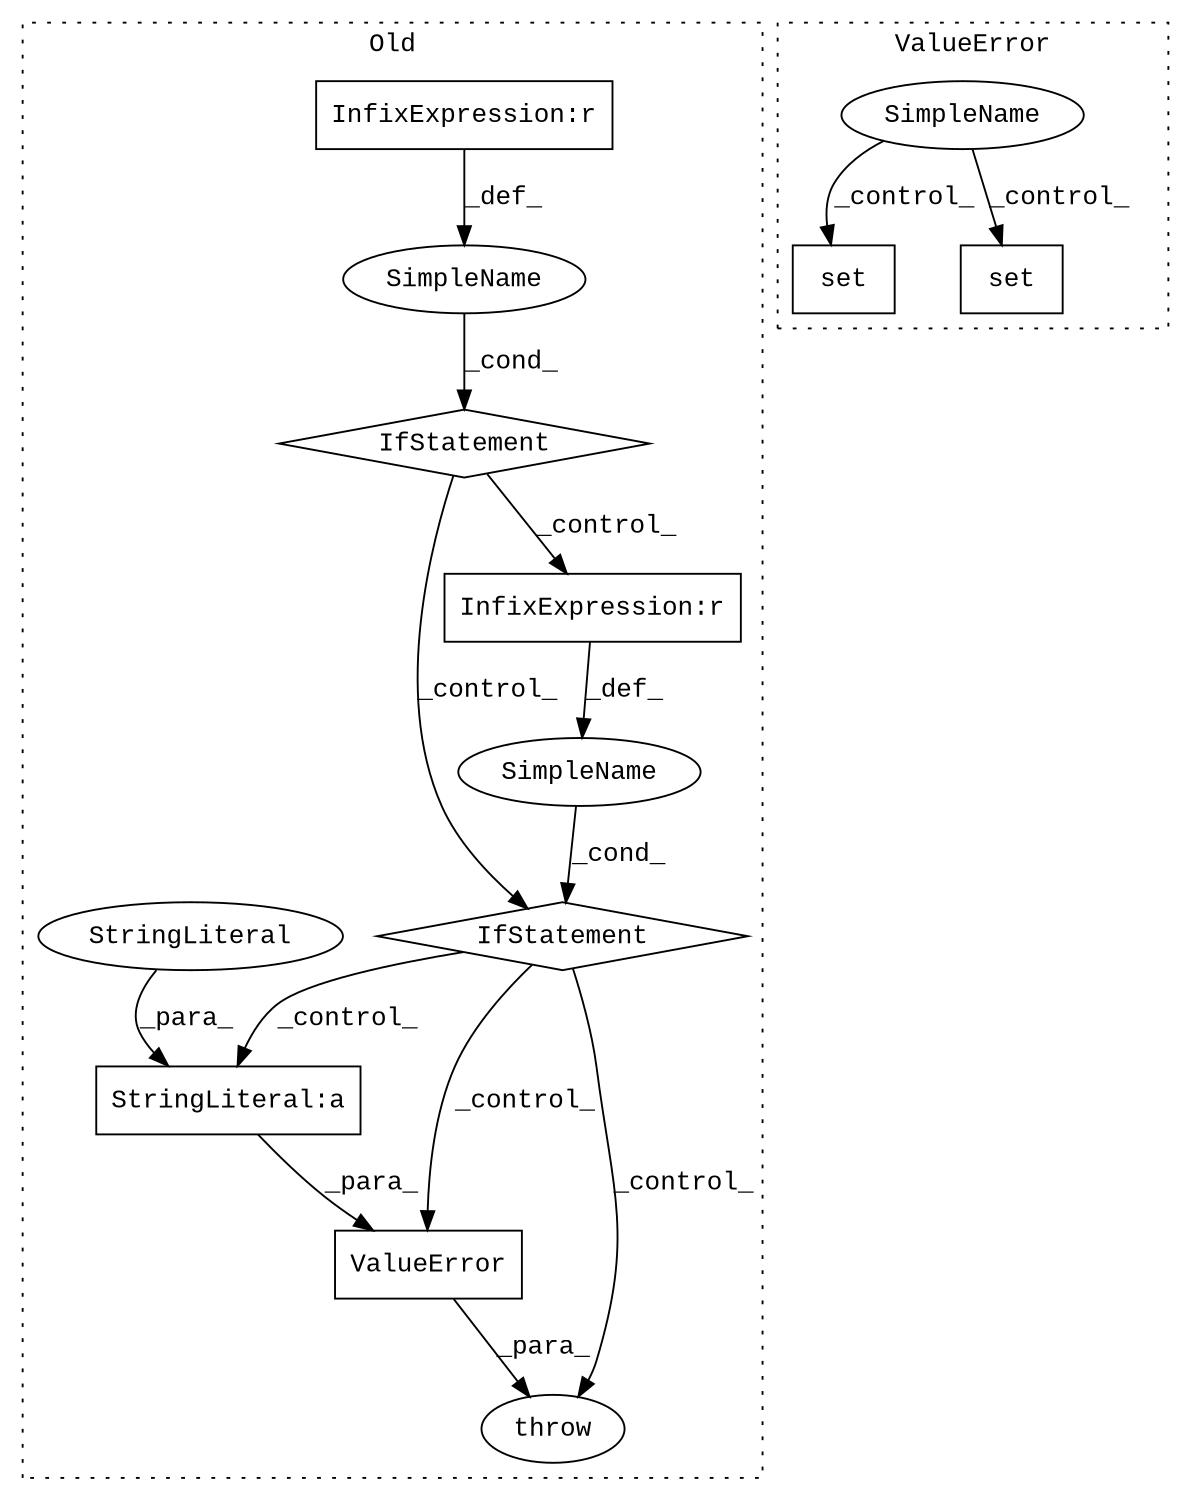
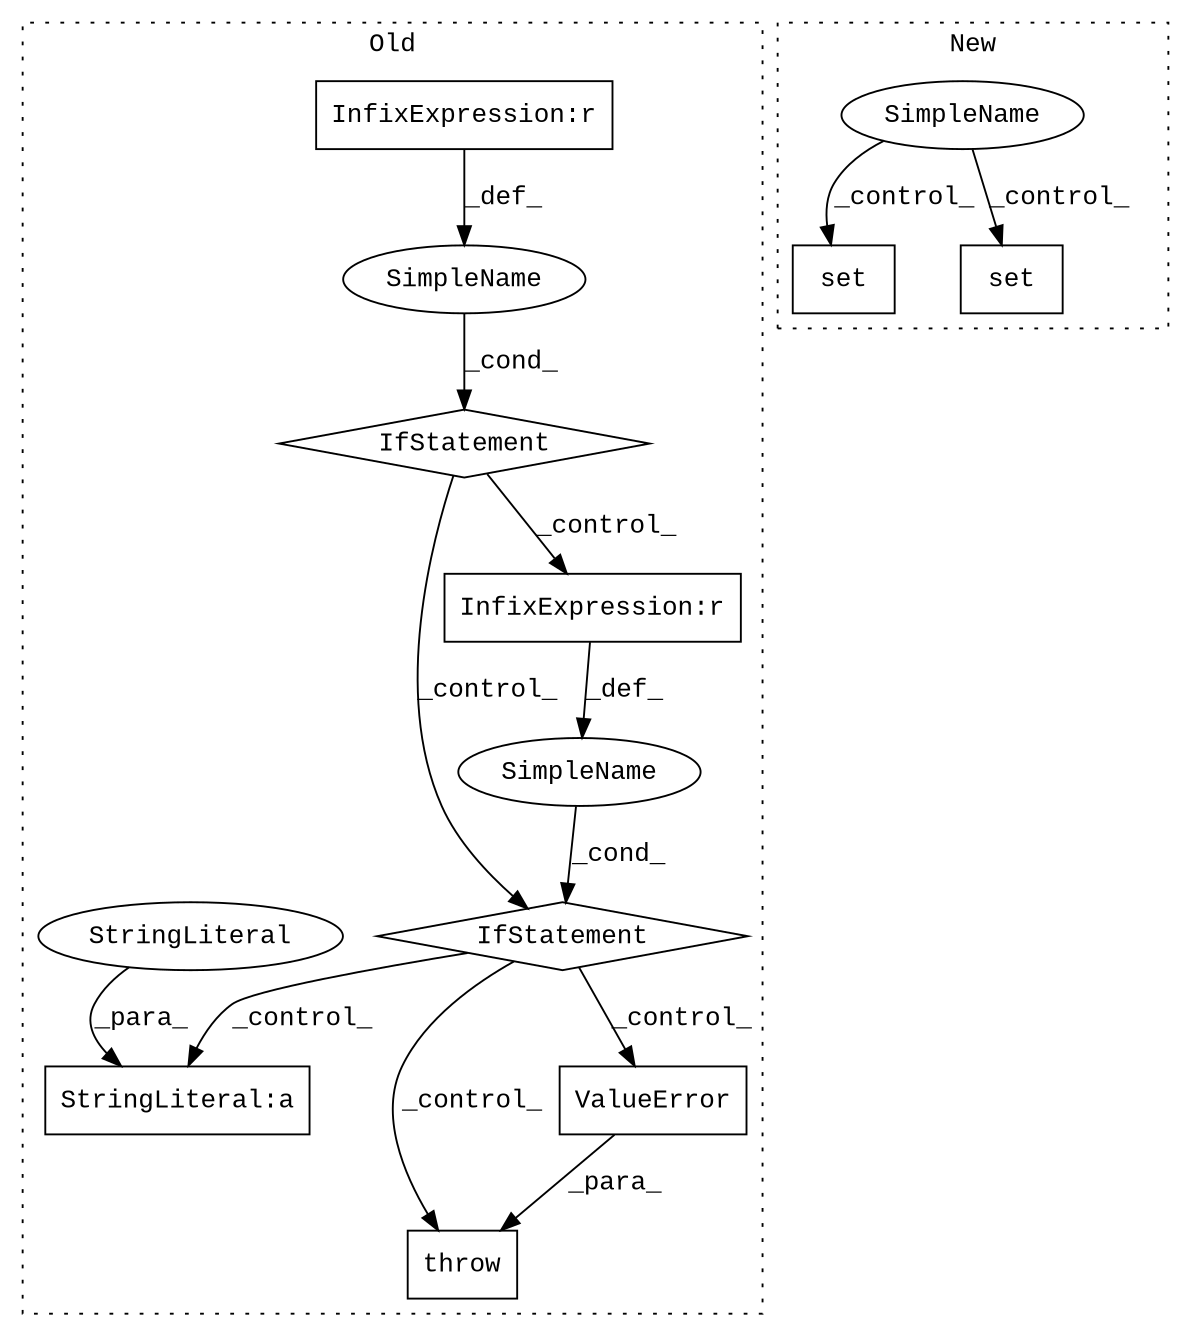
cluster "ValueError": label "ValueError" -> "New"
edge "StringLiteral:a" -> "ValueError": removed, label "_para_"
node "throw": shape ellipse -> box
